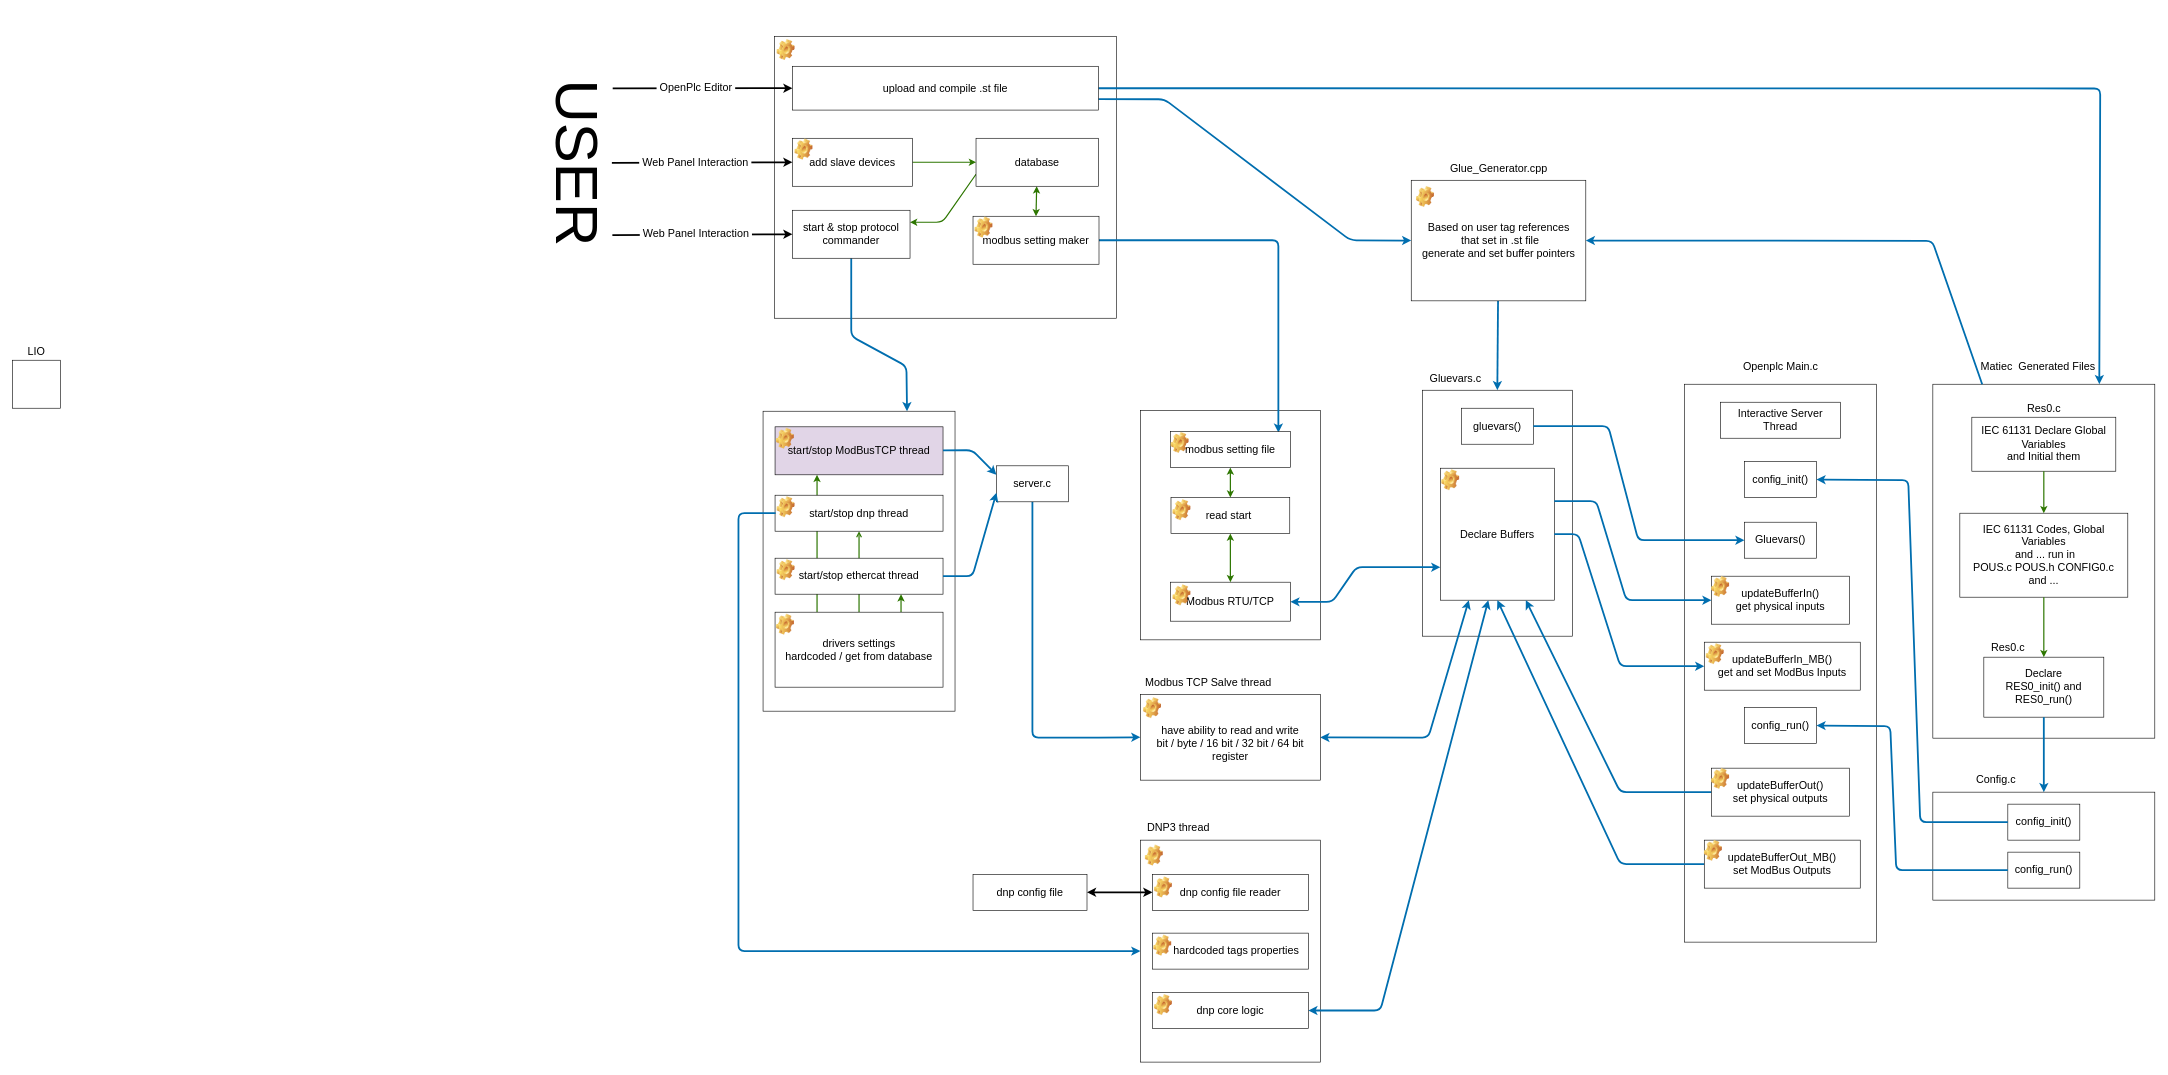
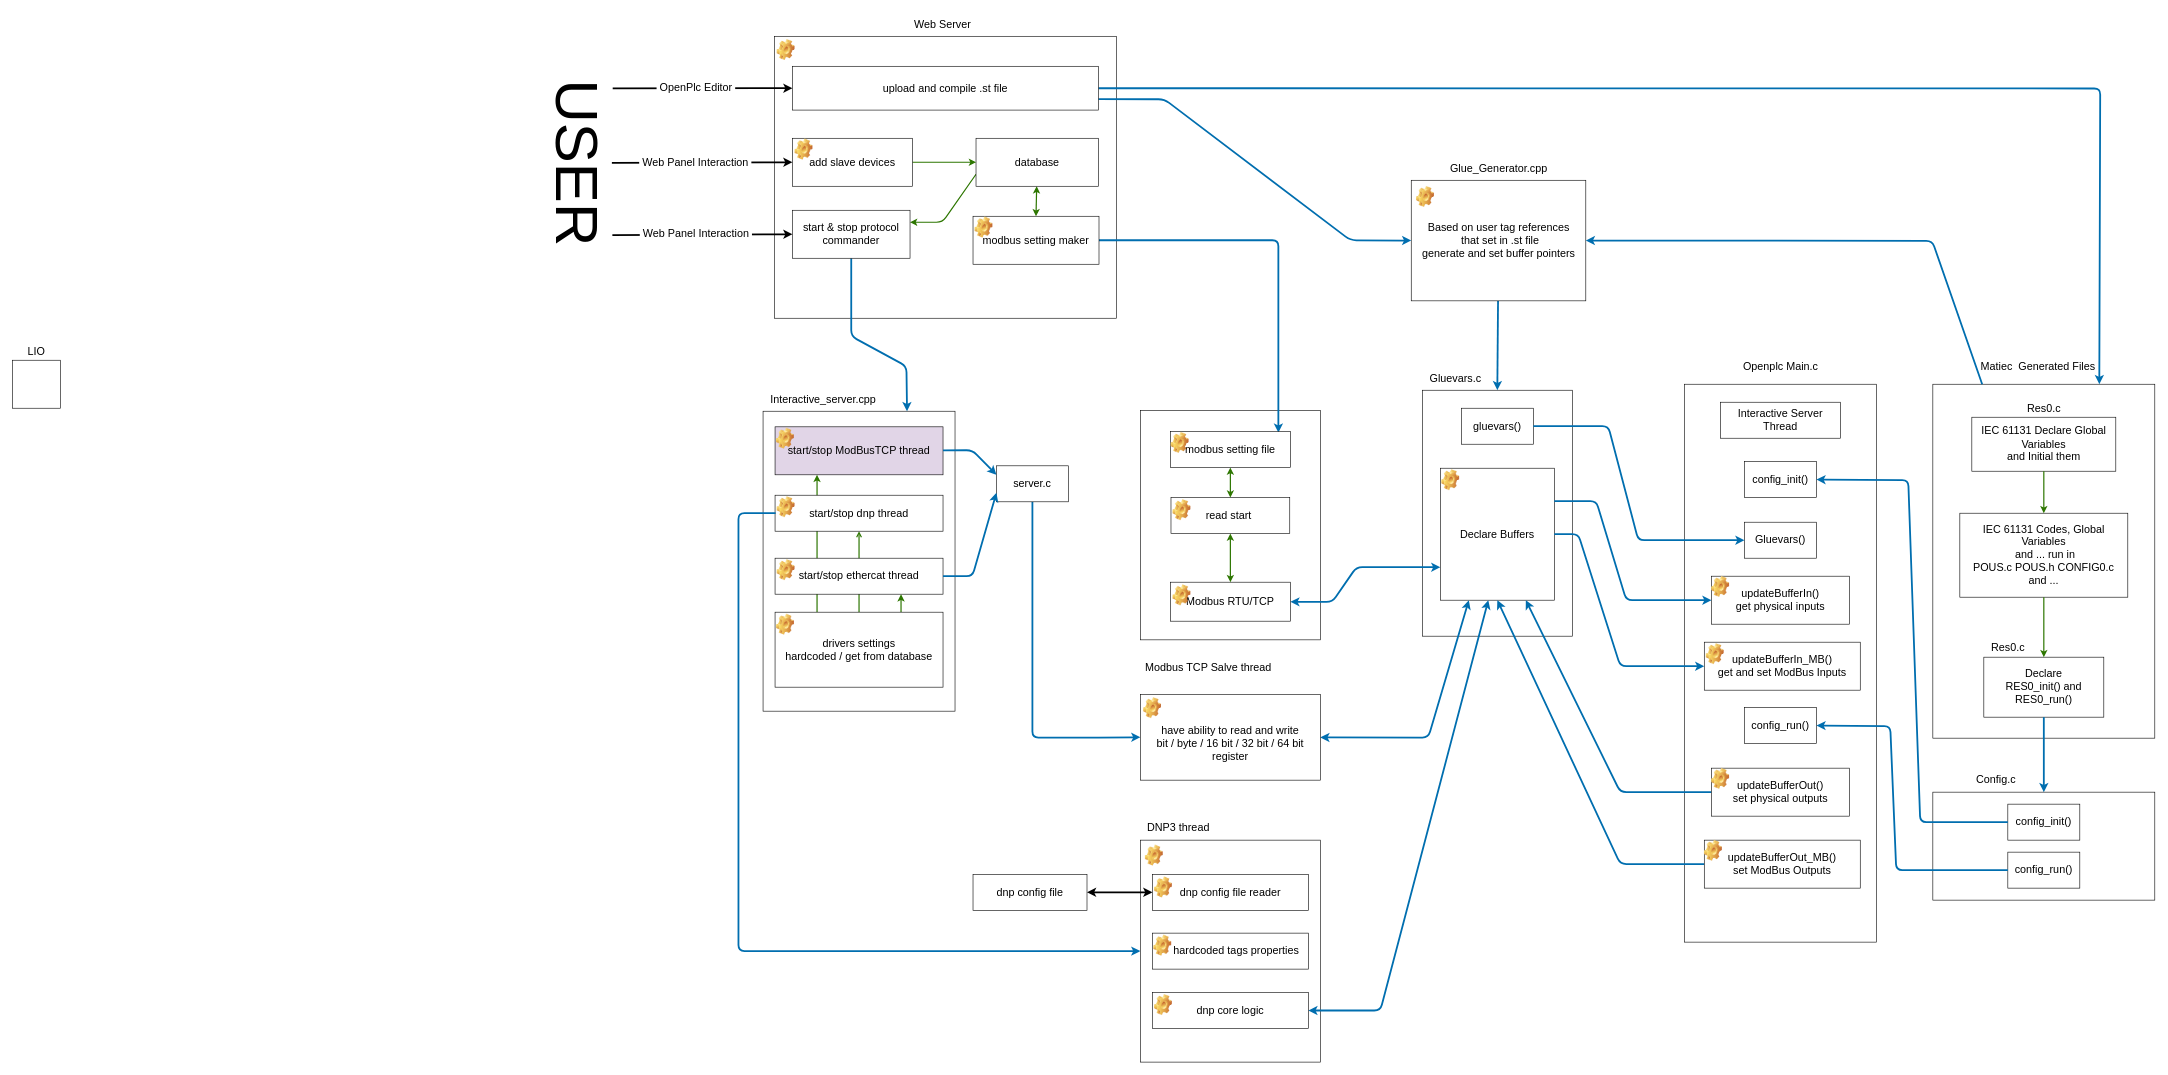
node "Web Server": added
node "Interactive_server.cpp": added
node "Modbus TCP Salve thread": moved (1208, 683) -> (1208, 668)
